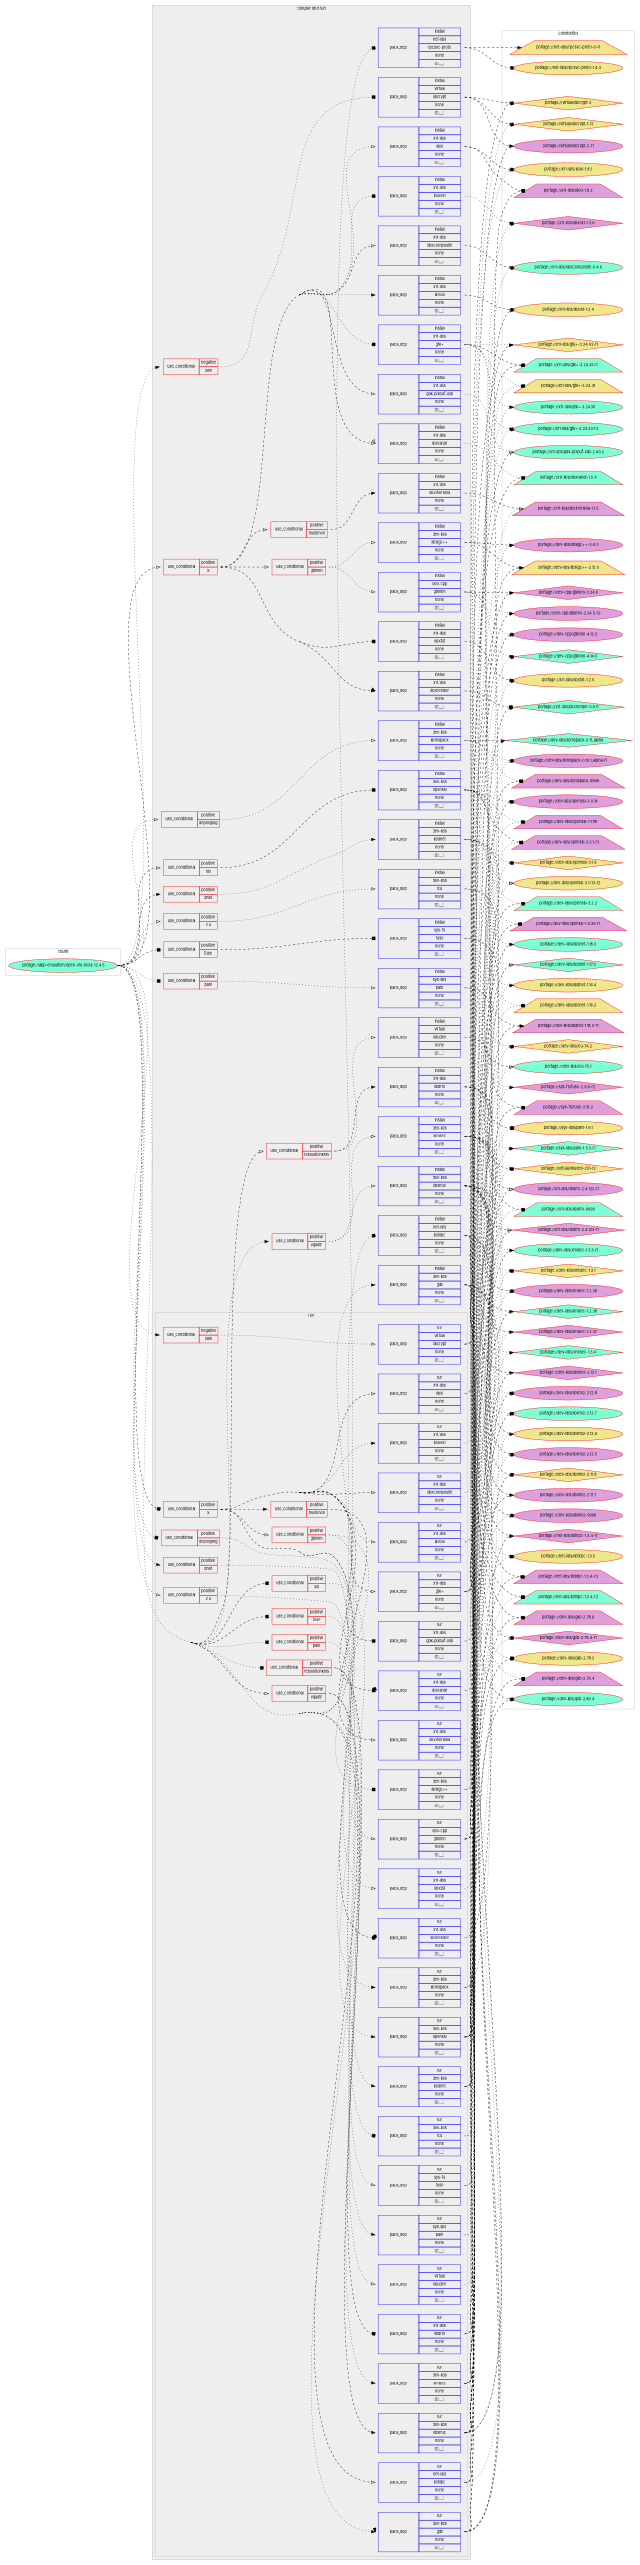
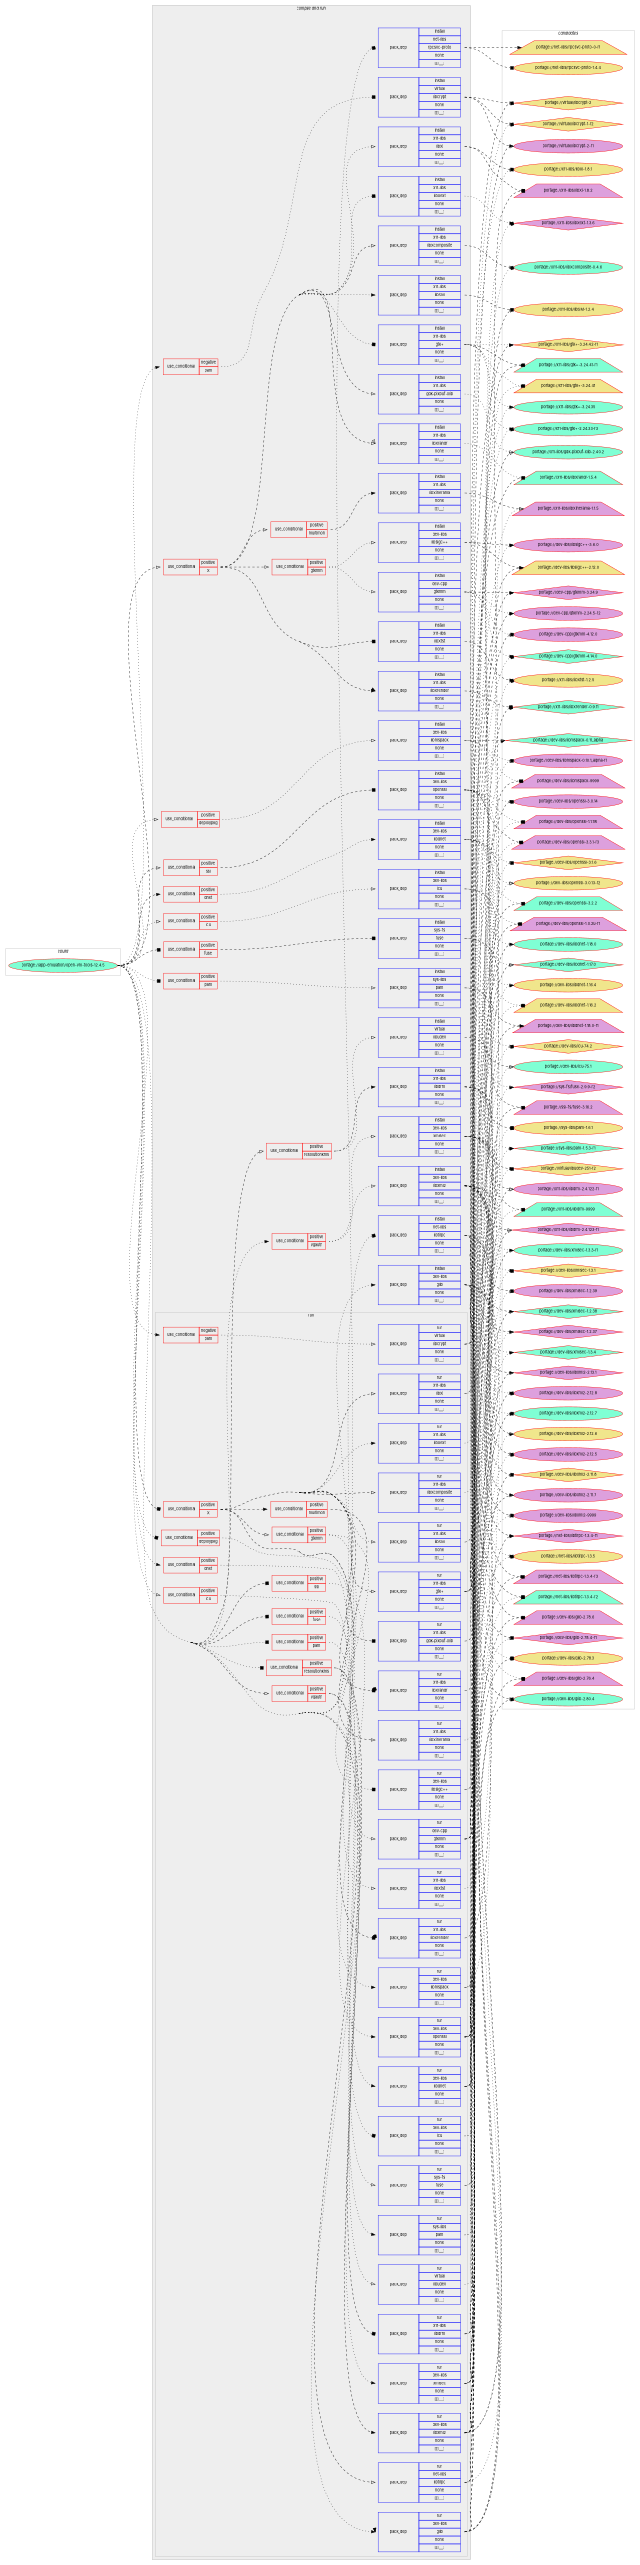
node "portage://sys-fs/fuse-3.16.2": label "portage://sys-fs/fuse-3.16.2" -> "portage://ssl-fs/fuse-3.16.2"
